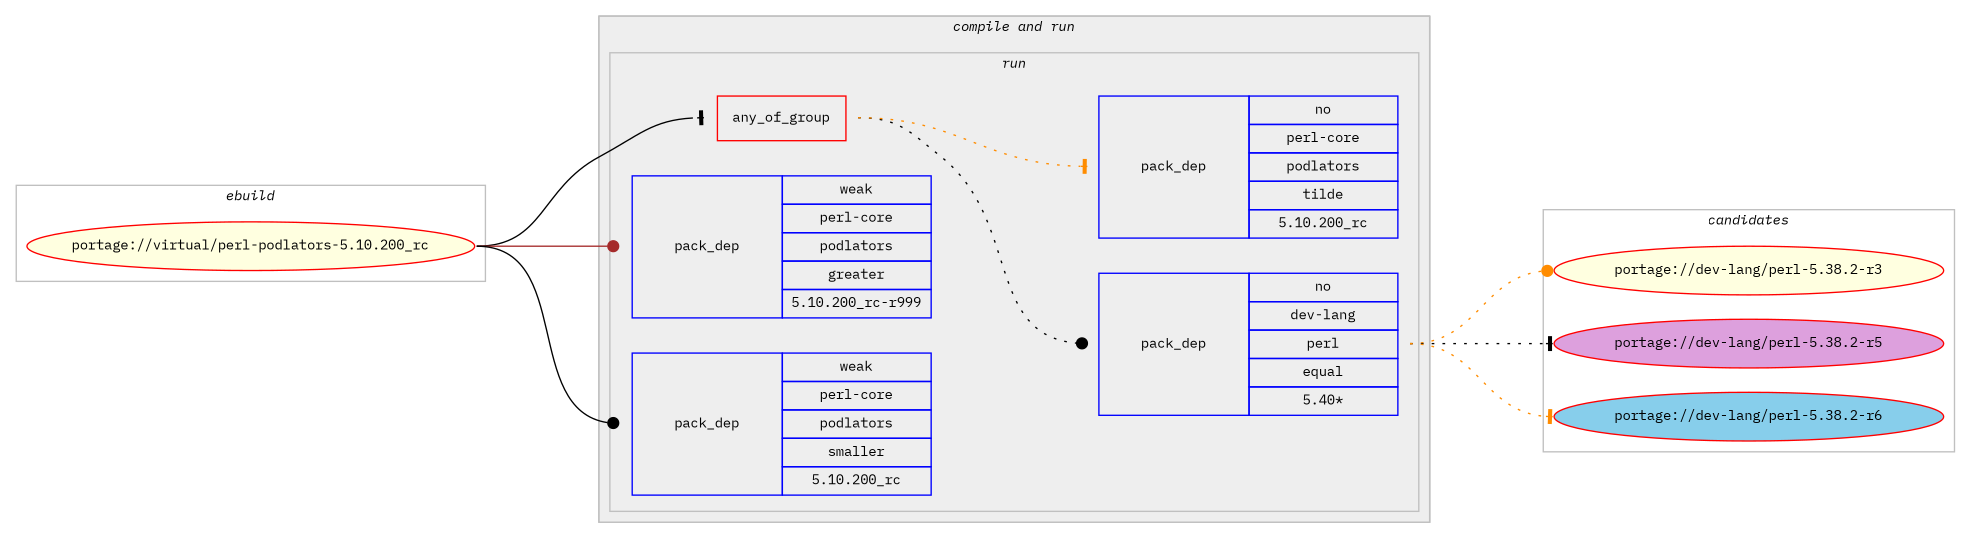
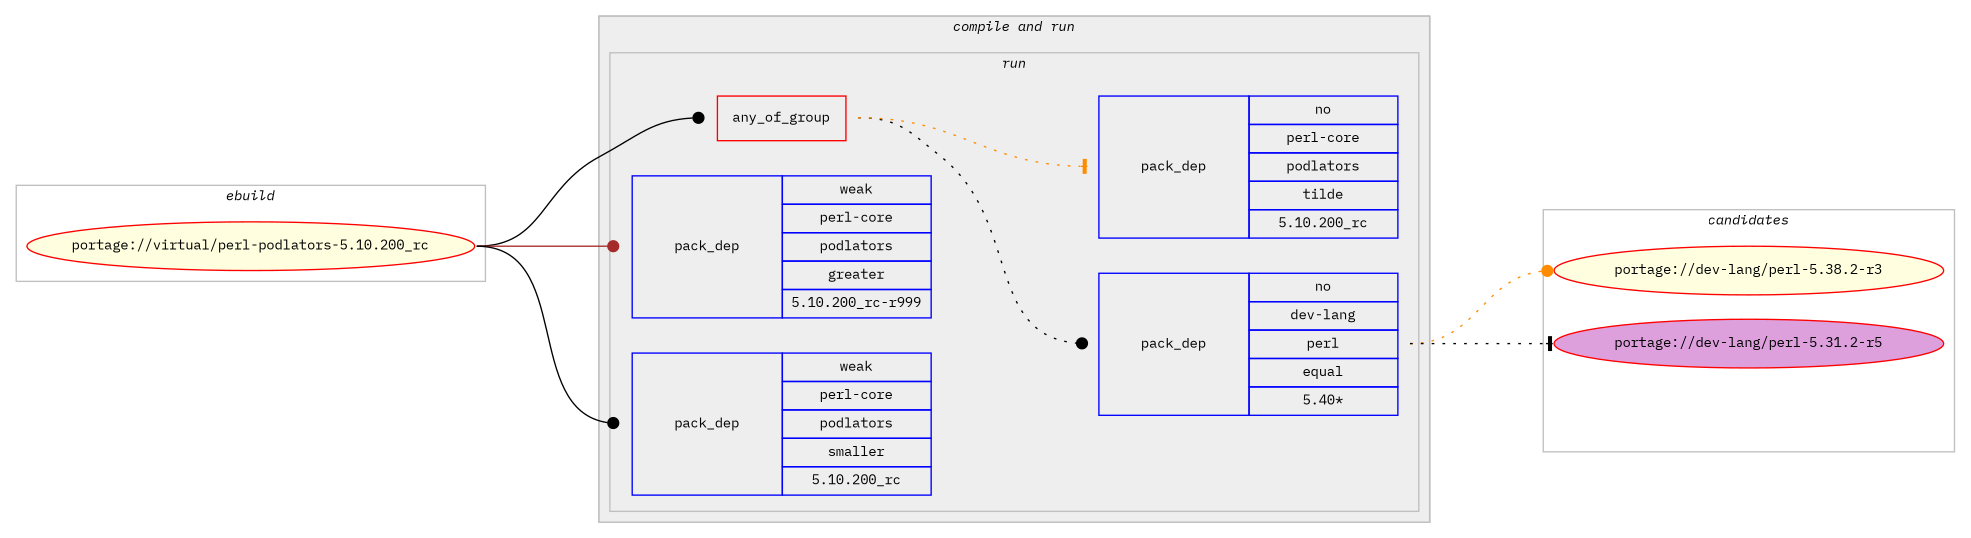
edge "portage://virtual/perl-podlators-5.10.200_rc" -> "any_of_group": arrowhead tee -> dot
node "portage://dev-lang/perl-5.38.2-r5": label "portage://dev-lang/perl-5.38.2-r5" -> "portage://dev-lang/perl-5.31.2-r5"
node "portage://dev-lang/perl-5.38.2-r6": removed
